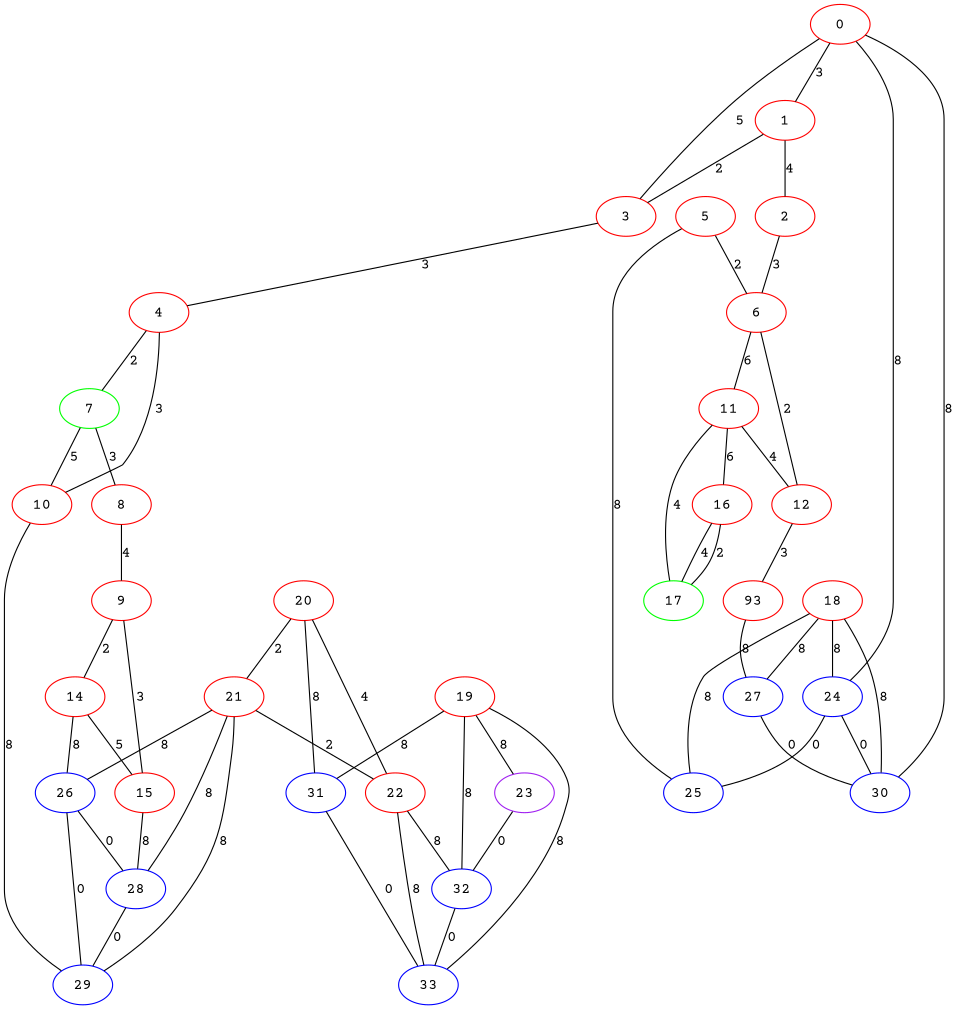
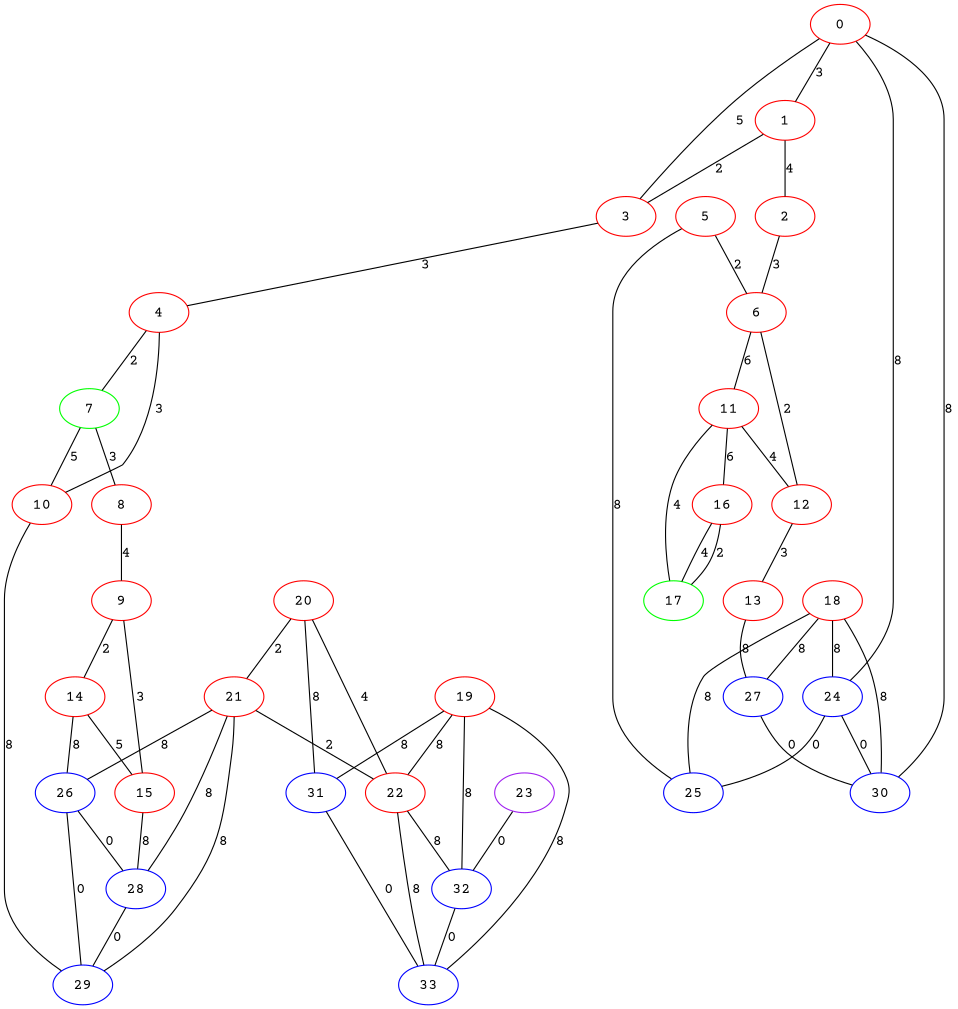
node "93": label "93" -> "13"
edge "19" -- "23": now "19" -- "22"
